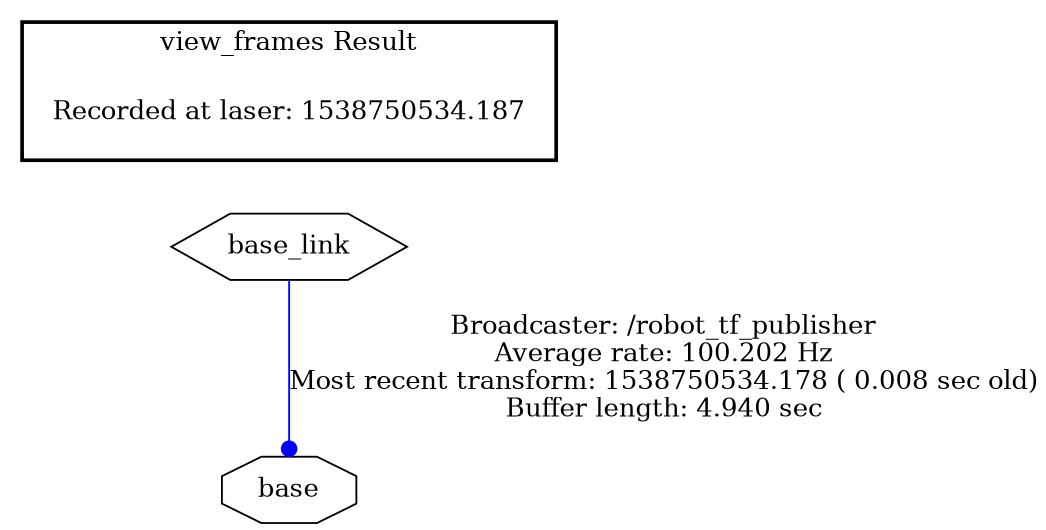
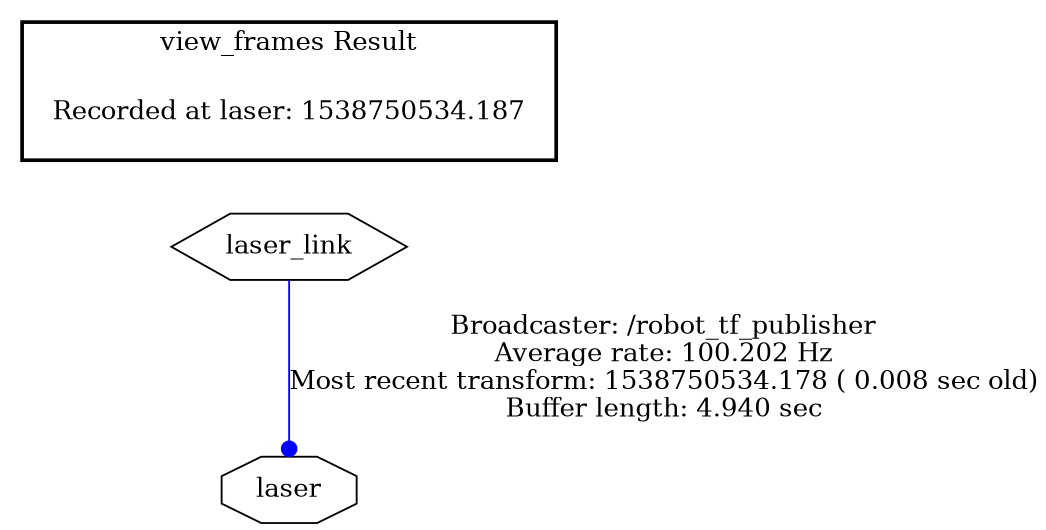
node "base_link": label "base_link" -> "laser_link"
node "base": label "base" -> "laser"
